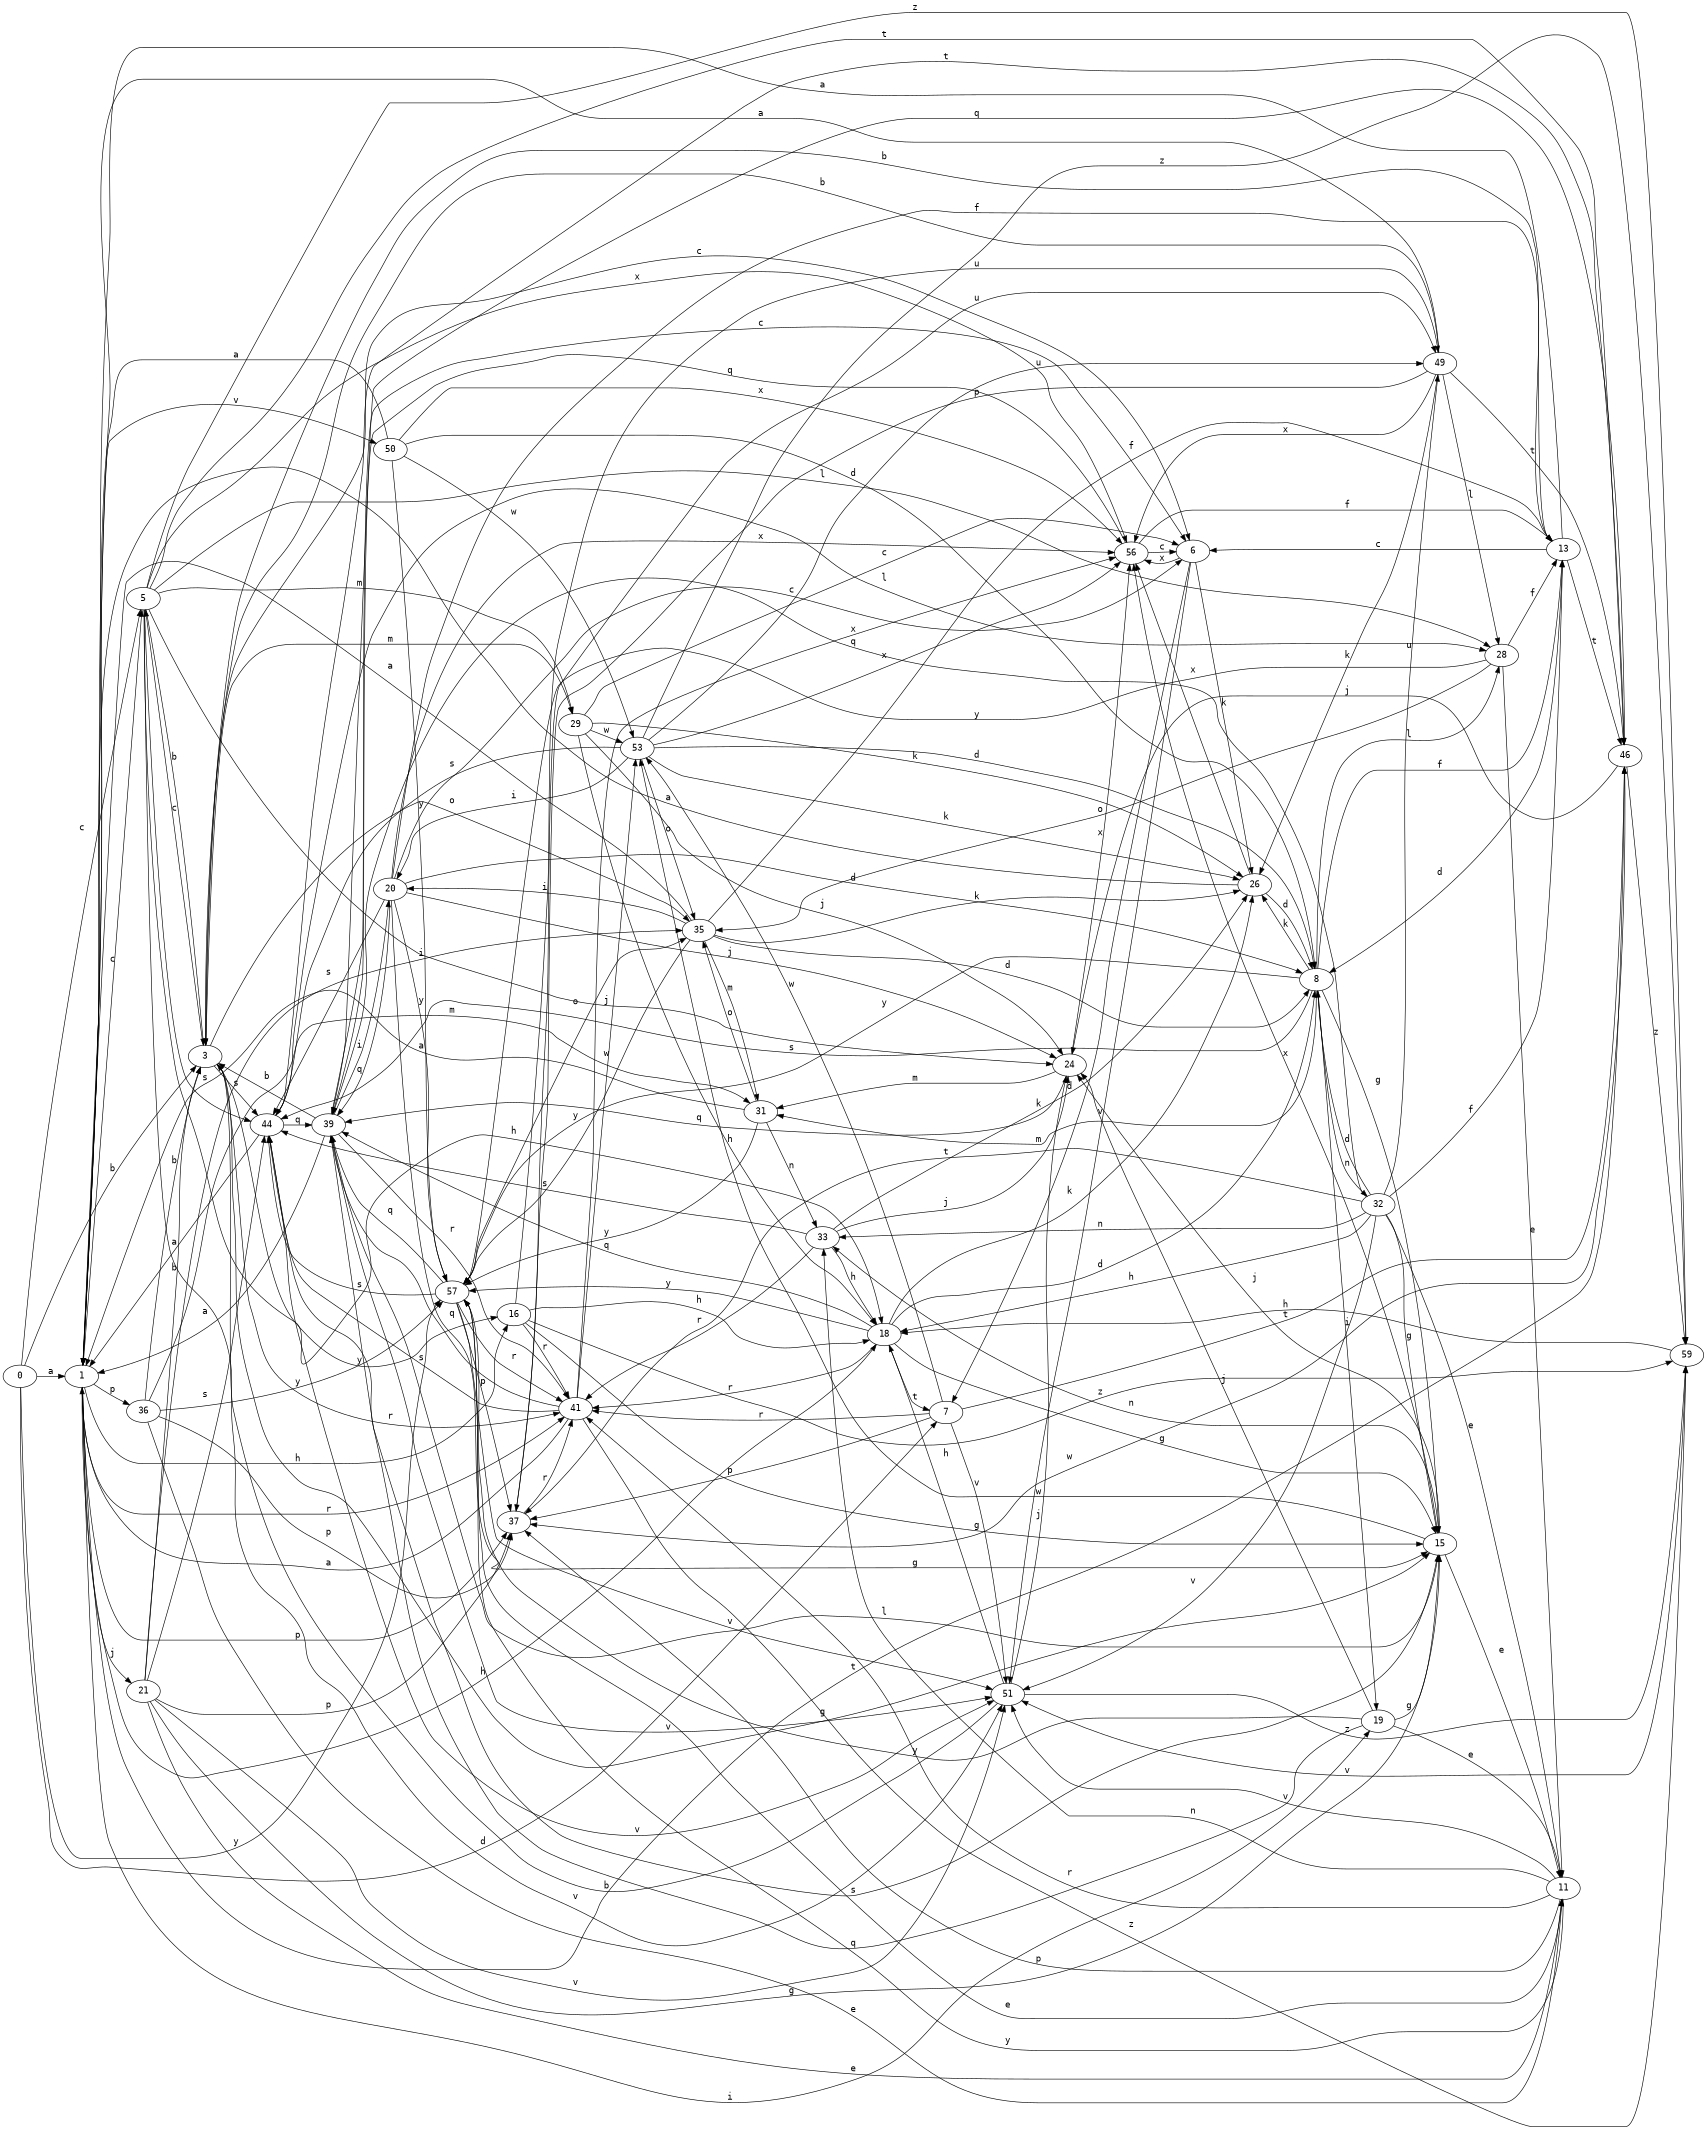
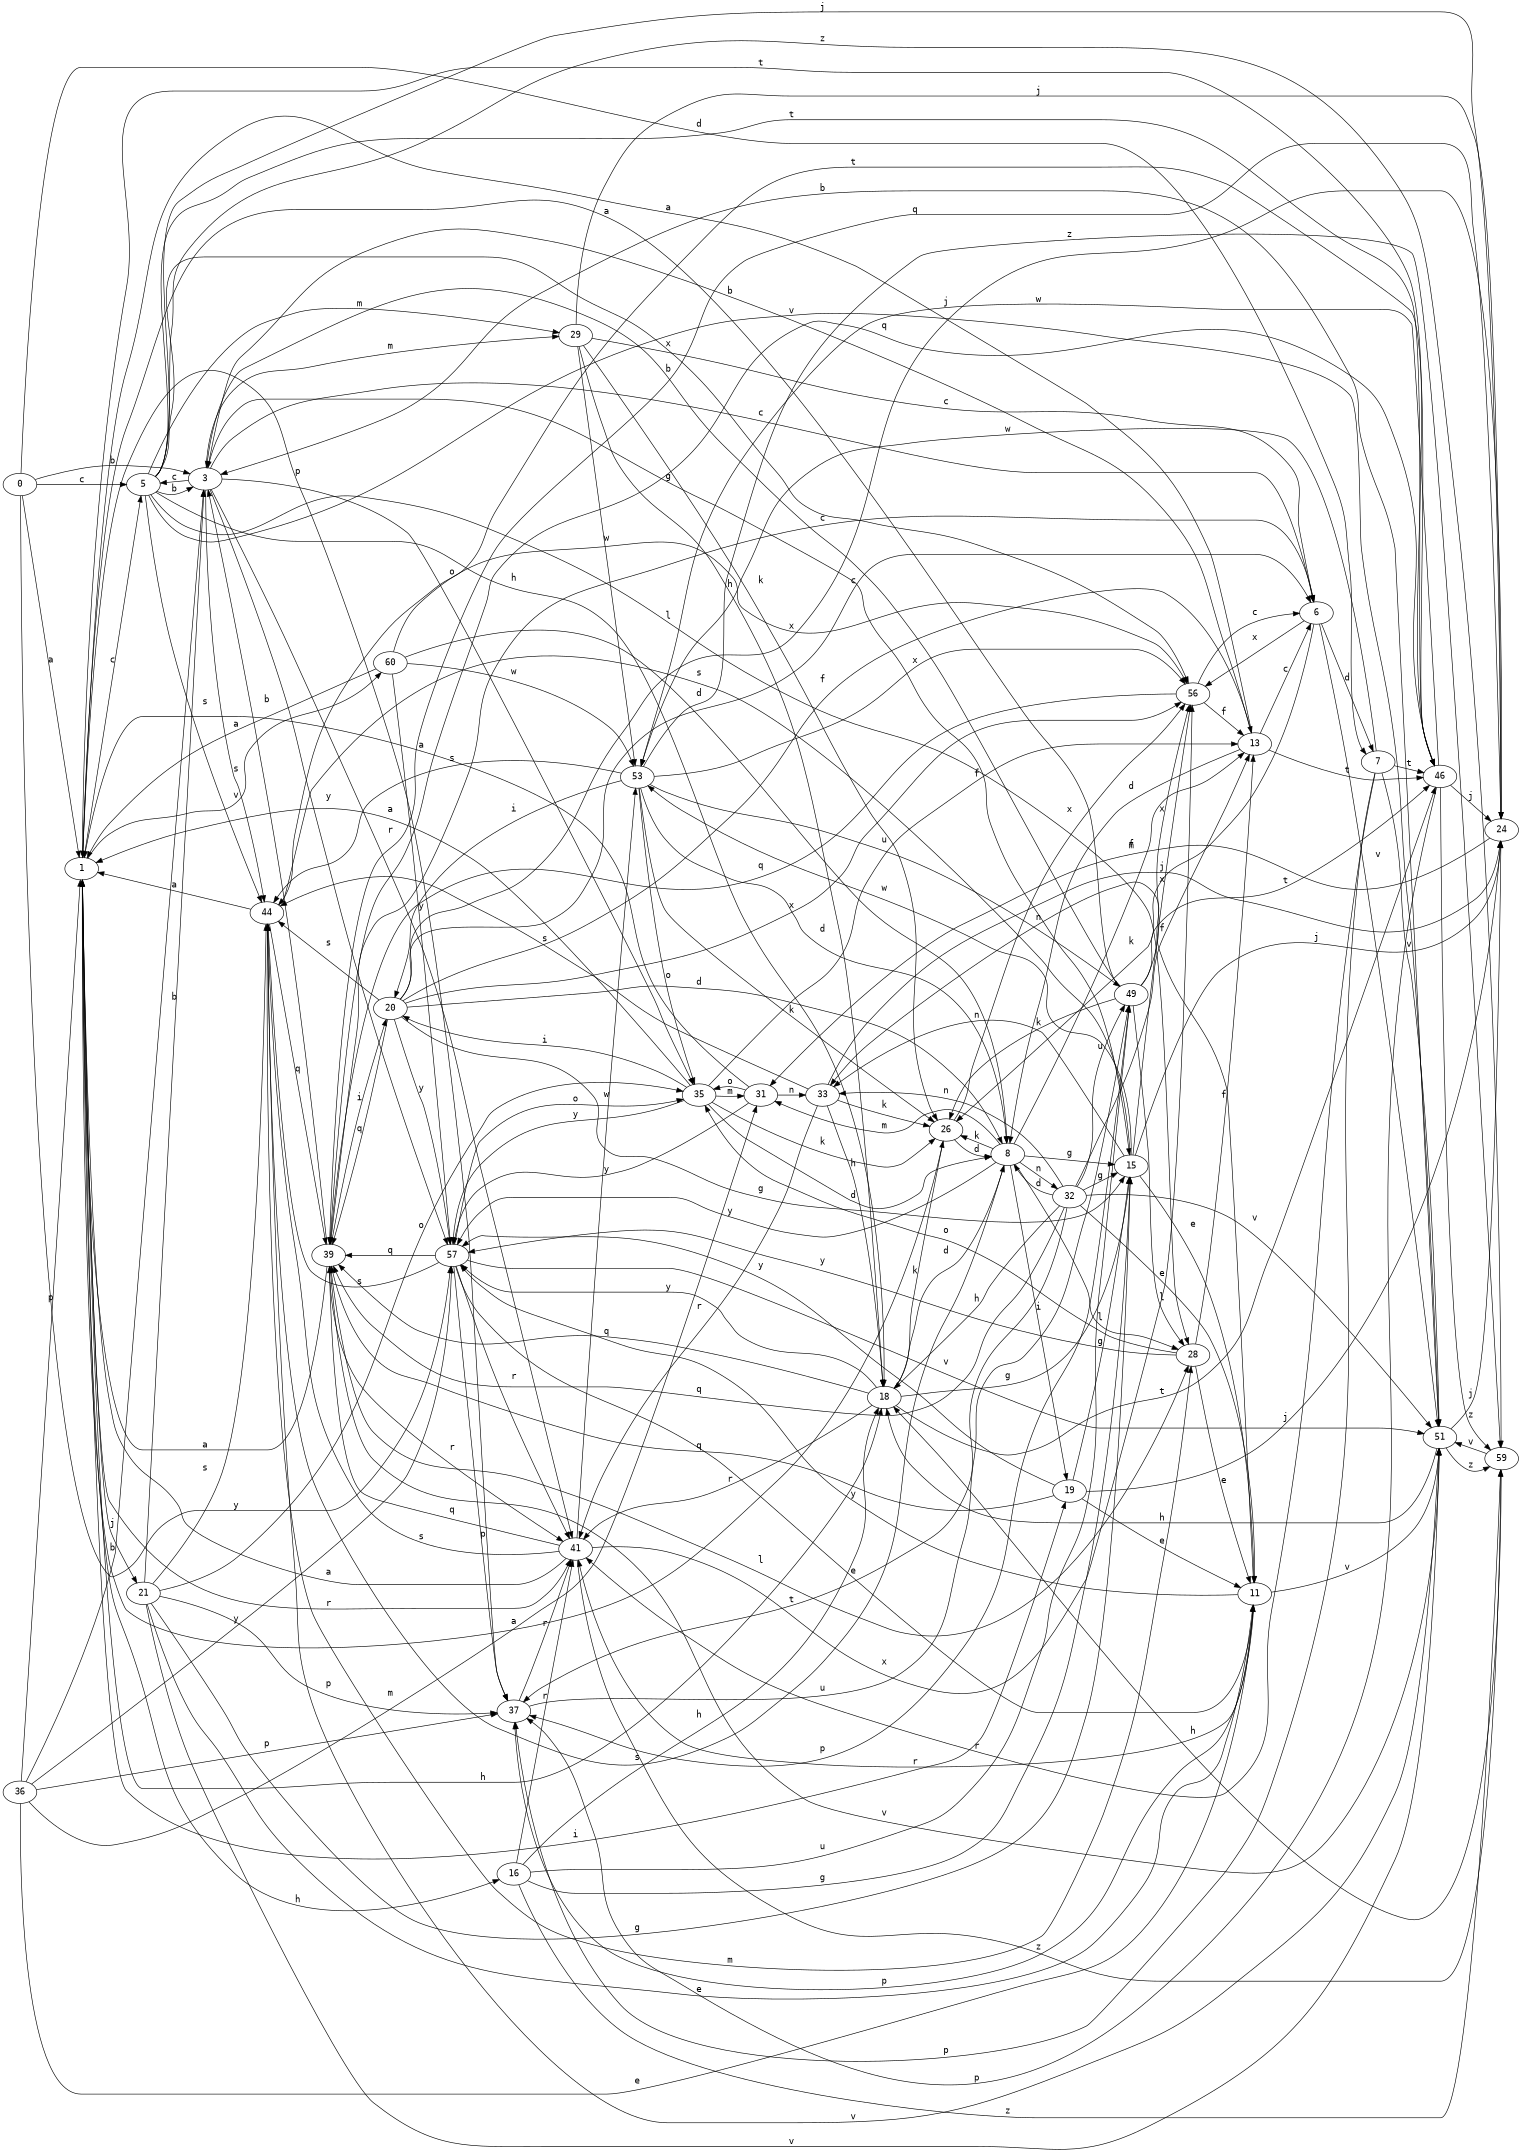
edge "46" -> "53": added, label "w"
node "50": label "50" -> "60"
edge "44" -> "28": label "l" -> "m"
edge "24" -> "56": removed, label "x"
edge "21" -> "35": label "i" -> "o"
edge "3" -> "16": now "3" -> "57"
edge "18" -> "7": now "18" -> "46"
edge "1" -> "36": reversed
edge "46" -> "37": label "w" -> "p"
edge "39" -> "15": now "39" -> "28"
